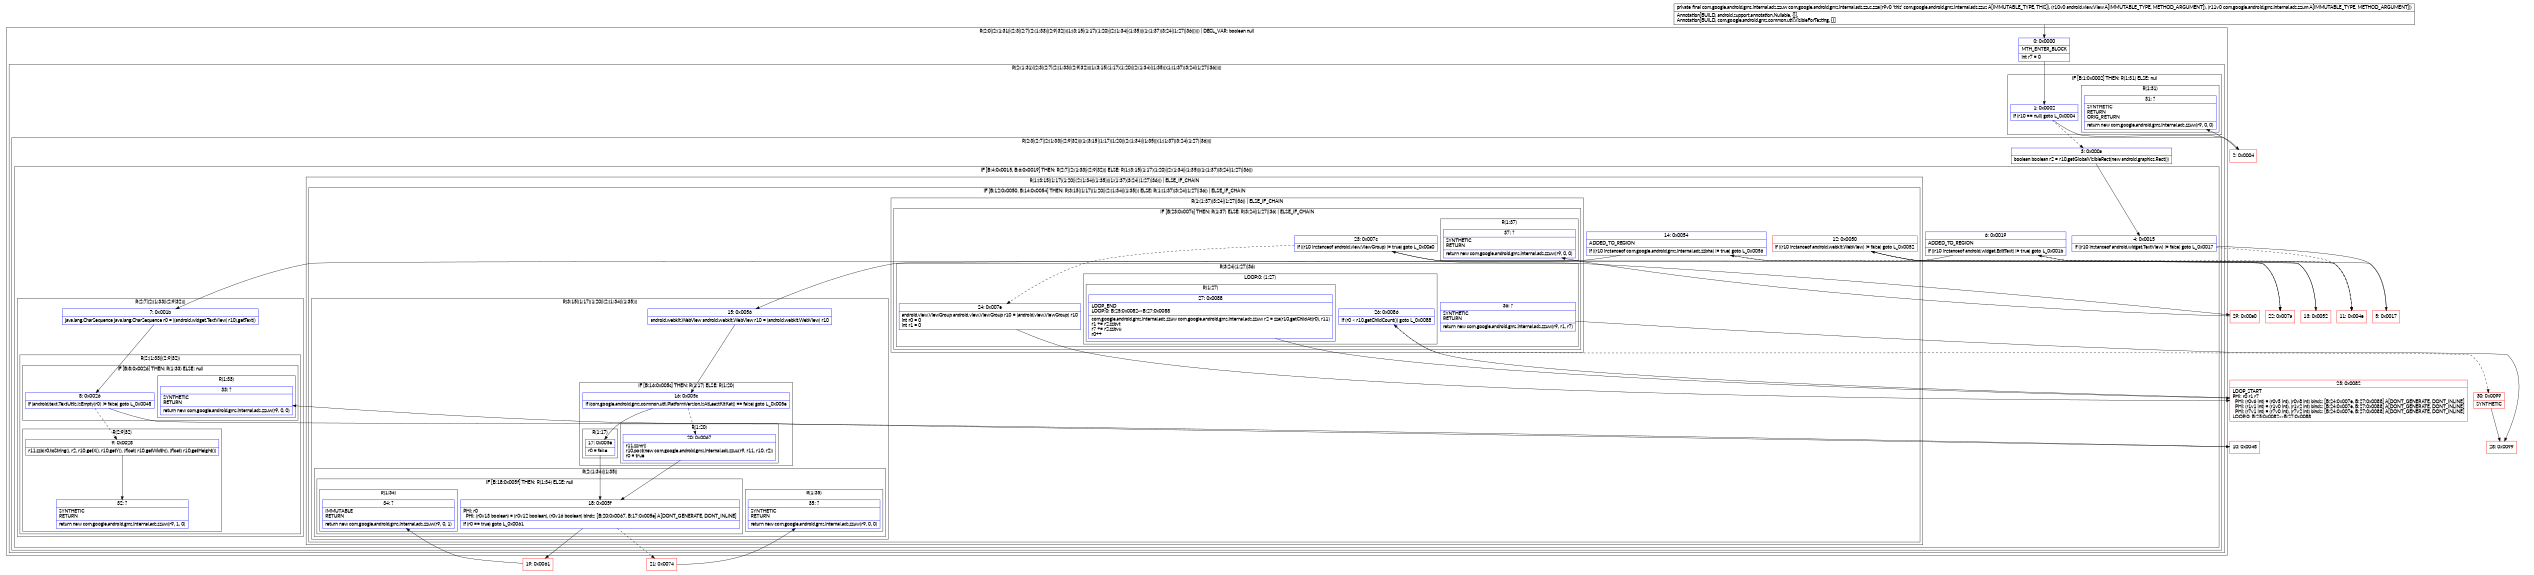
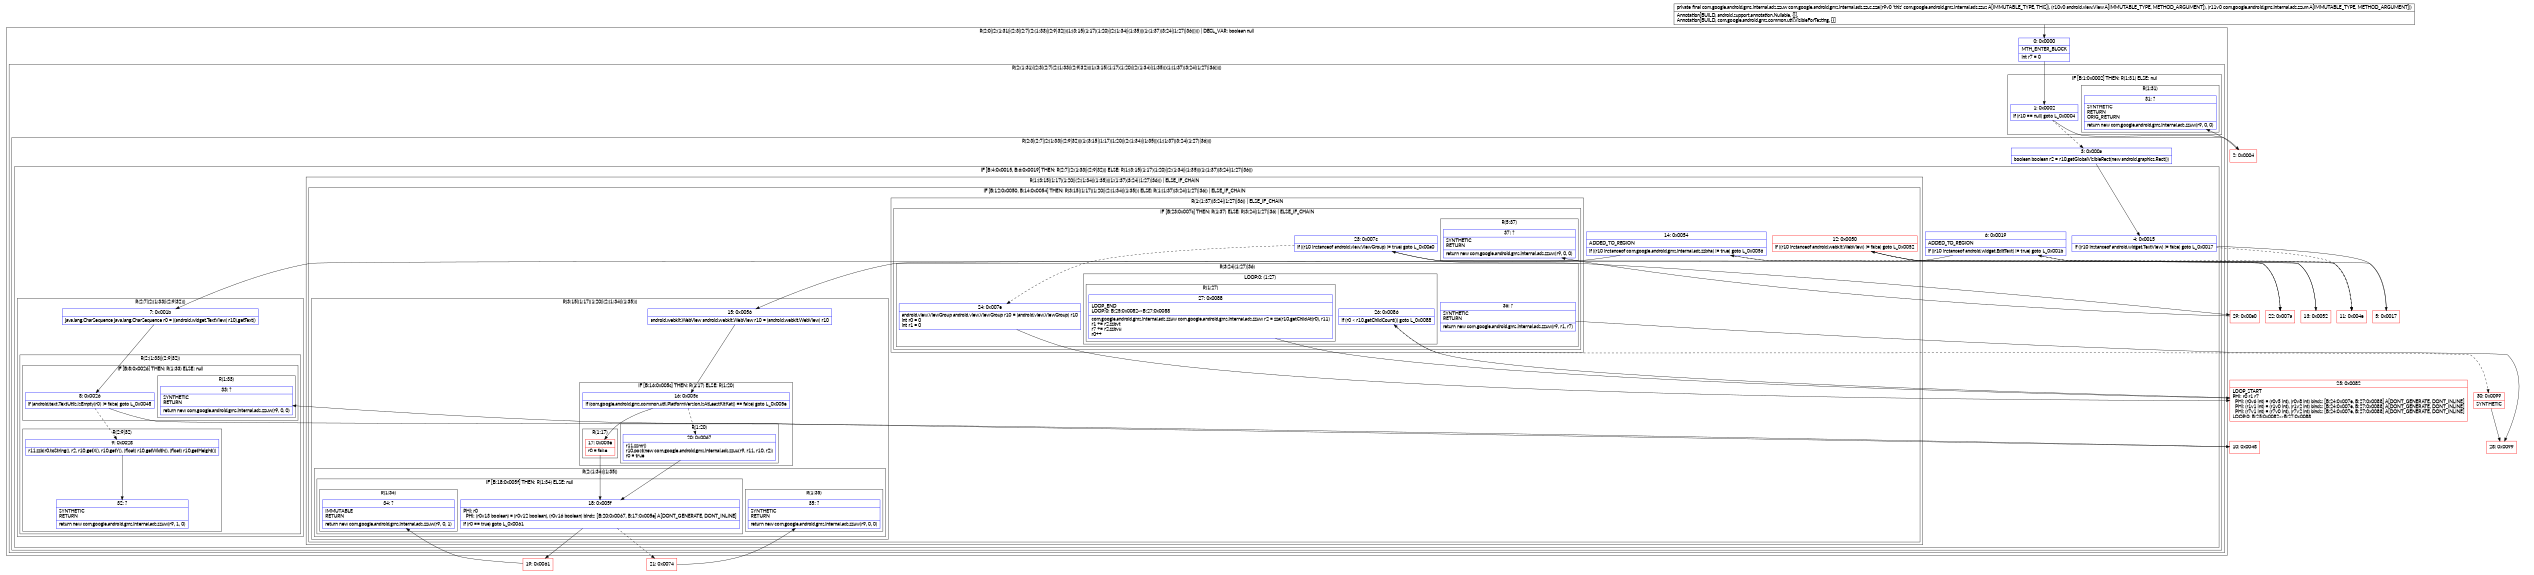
cluster "R(1:37)": label "R(1:37)" -> "R(5:37)"
node "17: 0x005e": color blue -> red
